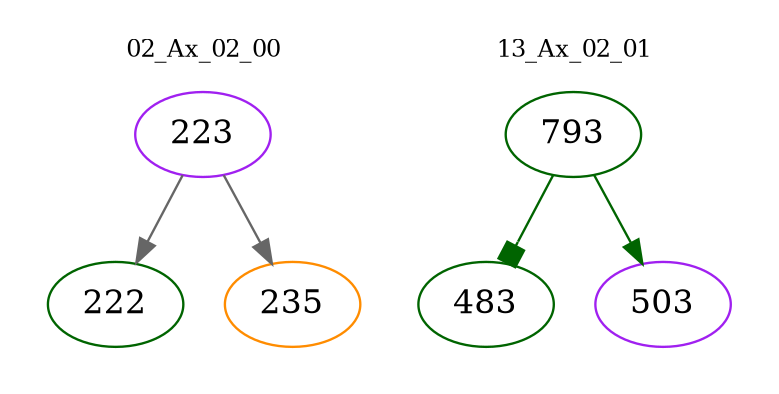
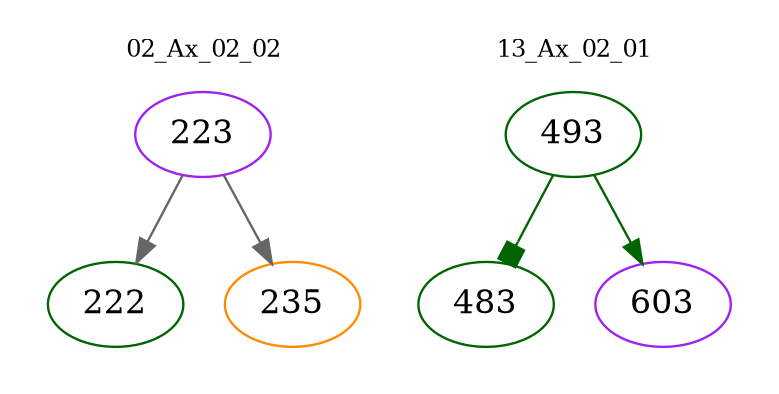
cluster "02_Ax_02_00": label "02_Ax_02_00" -> "02_Ax_02_02"
node "793": label "793" -> "493"
node "503": label "503" -> "603"
